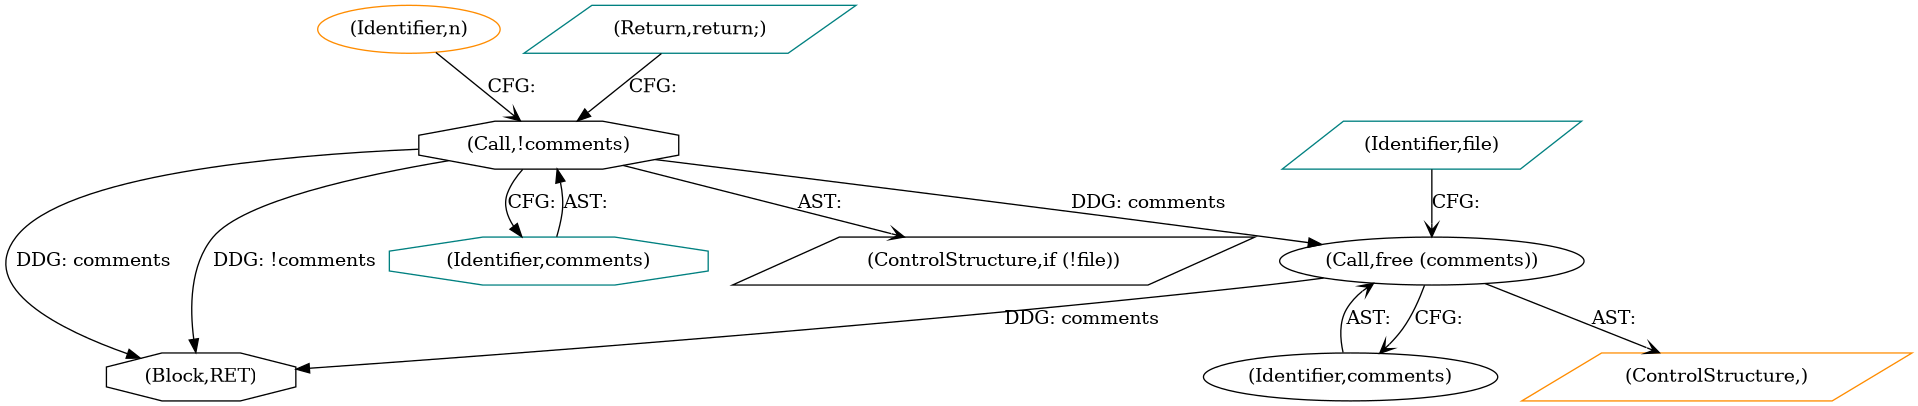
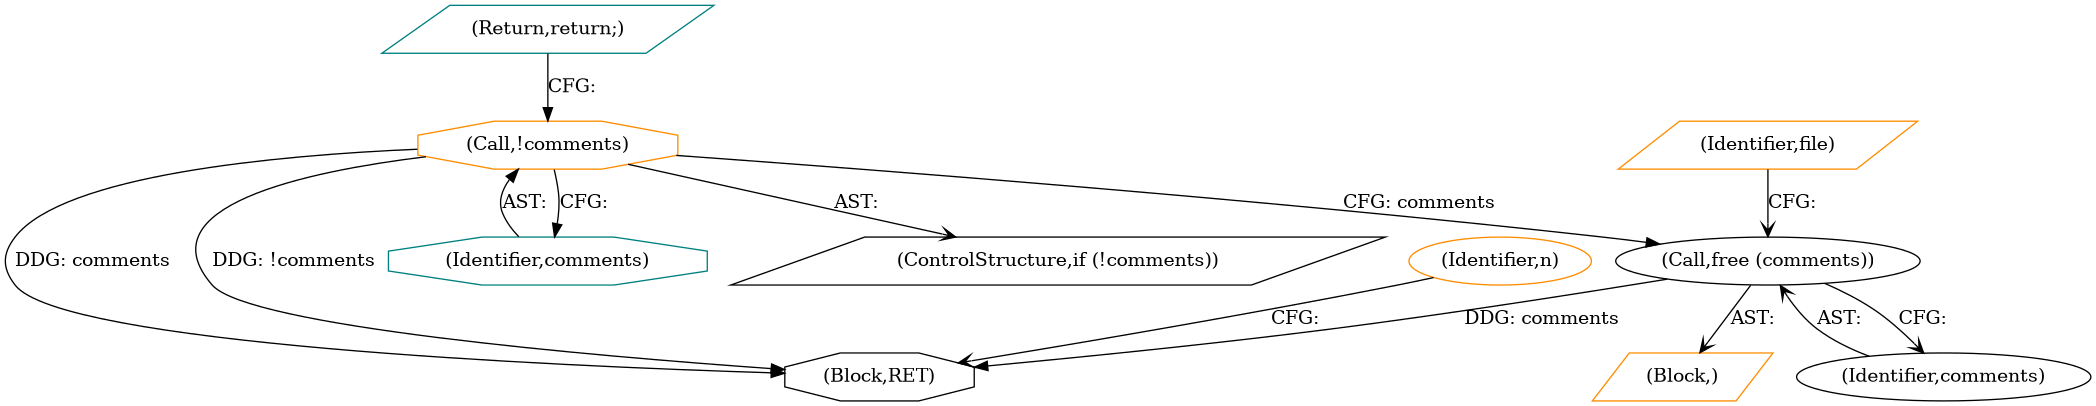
edge "(Identifier,n)" -> "(Call,!comments)": now "(Identifier,n)" -> "(Block,RET)"
node "(Call,!comments)": color black -> darkorange
node "(Identifier,file)": color teal -> darkorange
edge "(Call,!comments)" -> "(Call,free (comments))": label "DDG: comments" -> "CFG: comments"
node "(ControlStructure,if (!file))": label "(ControlStructure,if (!file))" -> "(ControlStructure,if (!comments))"
node "(ControlStructure,)": label "(ControlStructure,)" -> "(Block,)"
